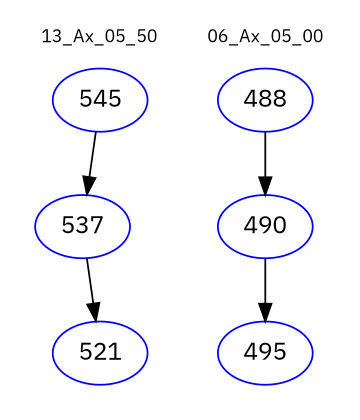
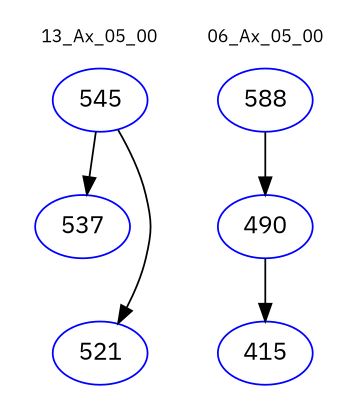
cluster "13_Ax_05_50": label "13_Ax_05_50" -> "13_Ax_05_00"
node "488": label "488" -> "588"
edge "537" -> "521": now "545" -> "521"
node "495": label "495" -> "415"
